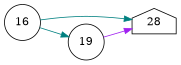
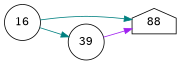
node "28": label "28" -> "88"
node "19": label "19" -> "39"
